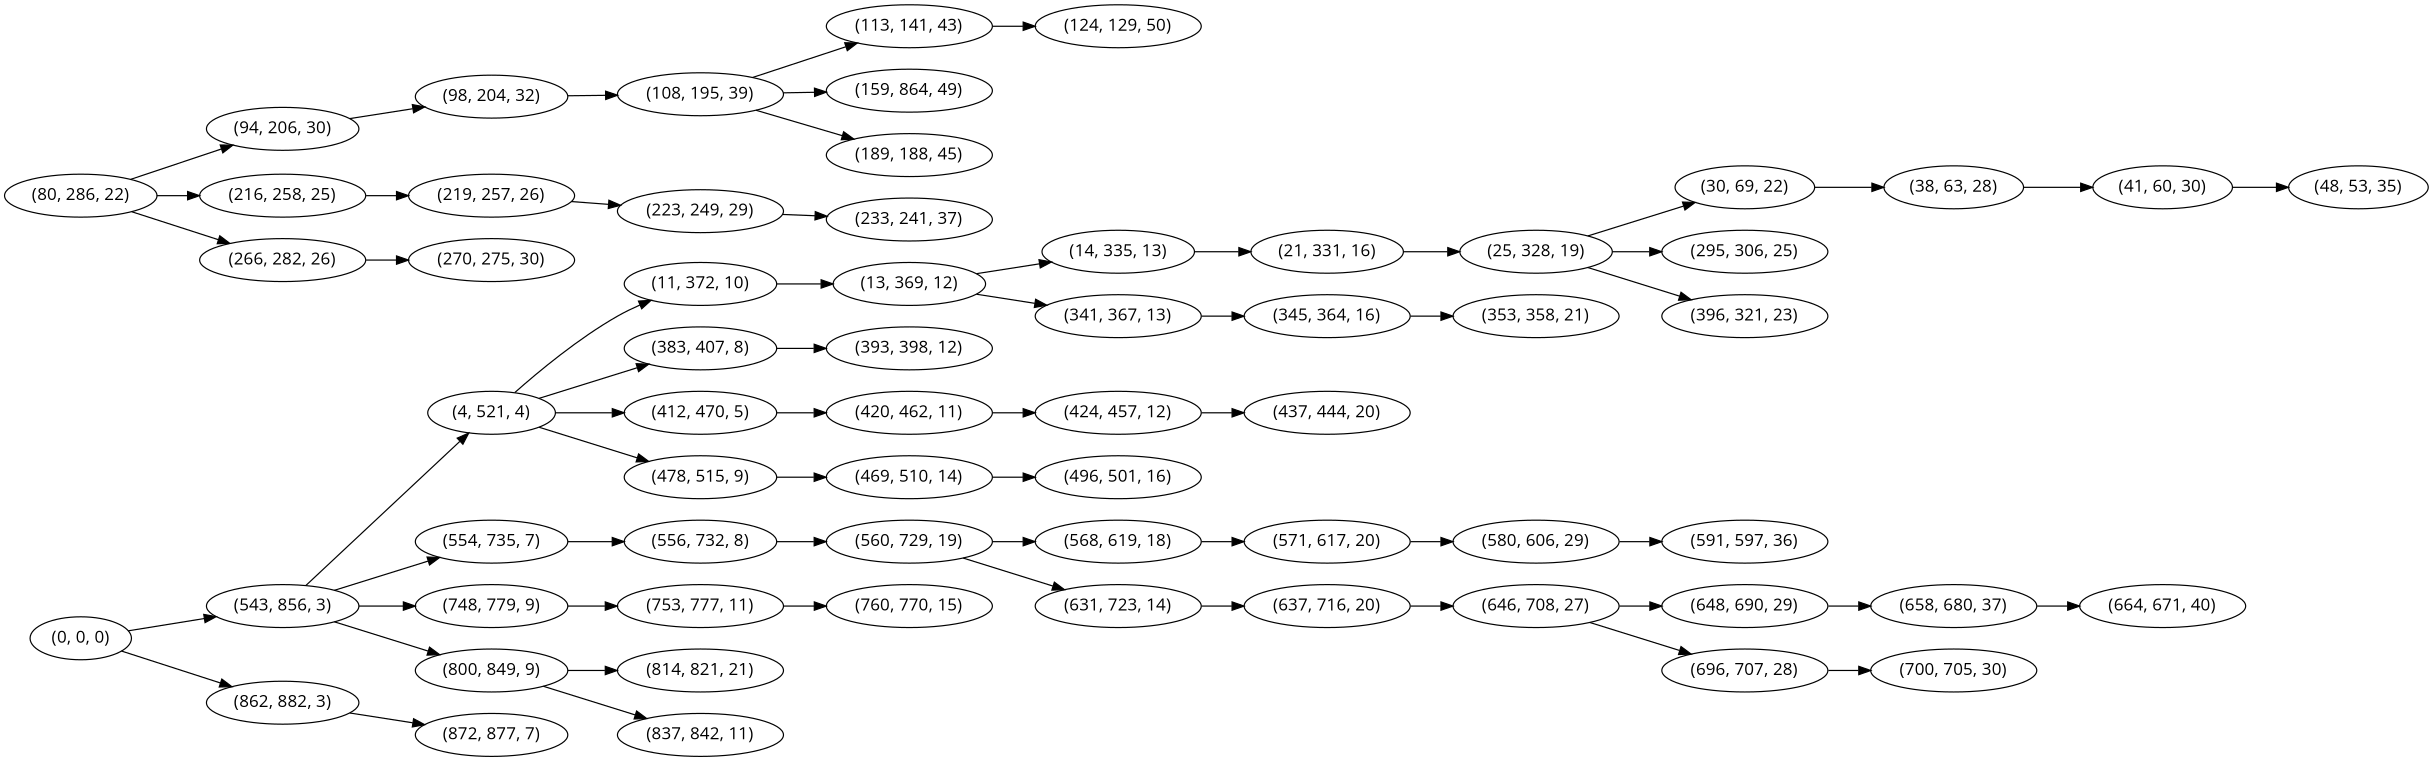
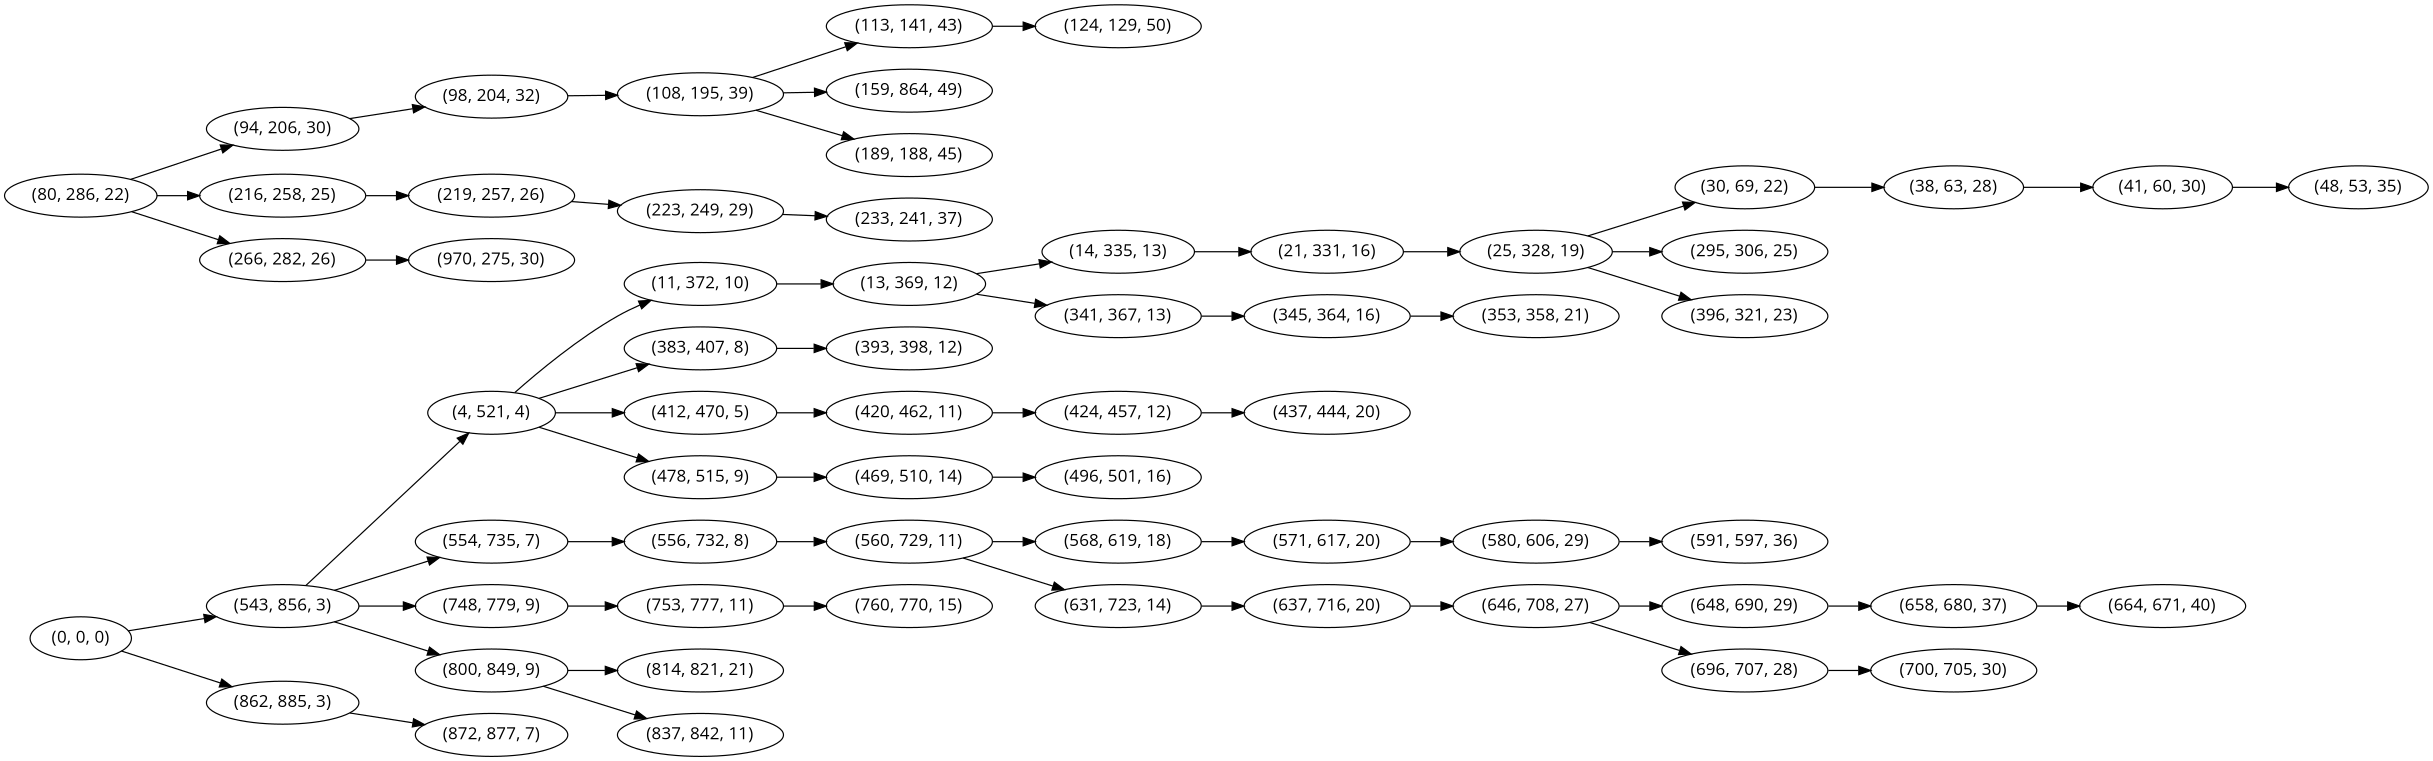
node "(270, 275, 30)": label "(270, 275, 30)" -> "(970, 275, 30)"
node "(560, 729, 19)": label "(560, 729, 19)" -> "(560, 729, 11)"
node "(862, 882, 3)": label "(862, 882, 3)" -> "(862, 885, 3)"
